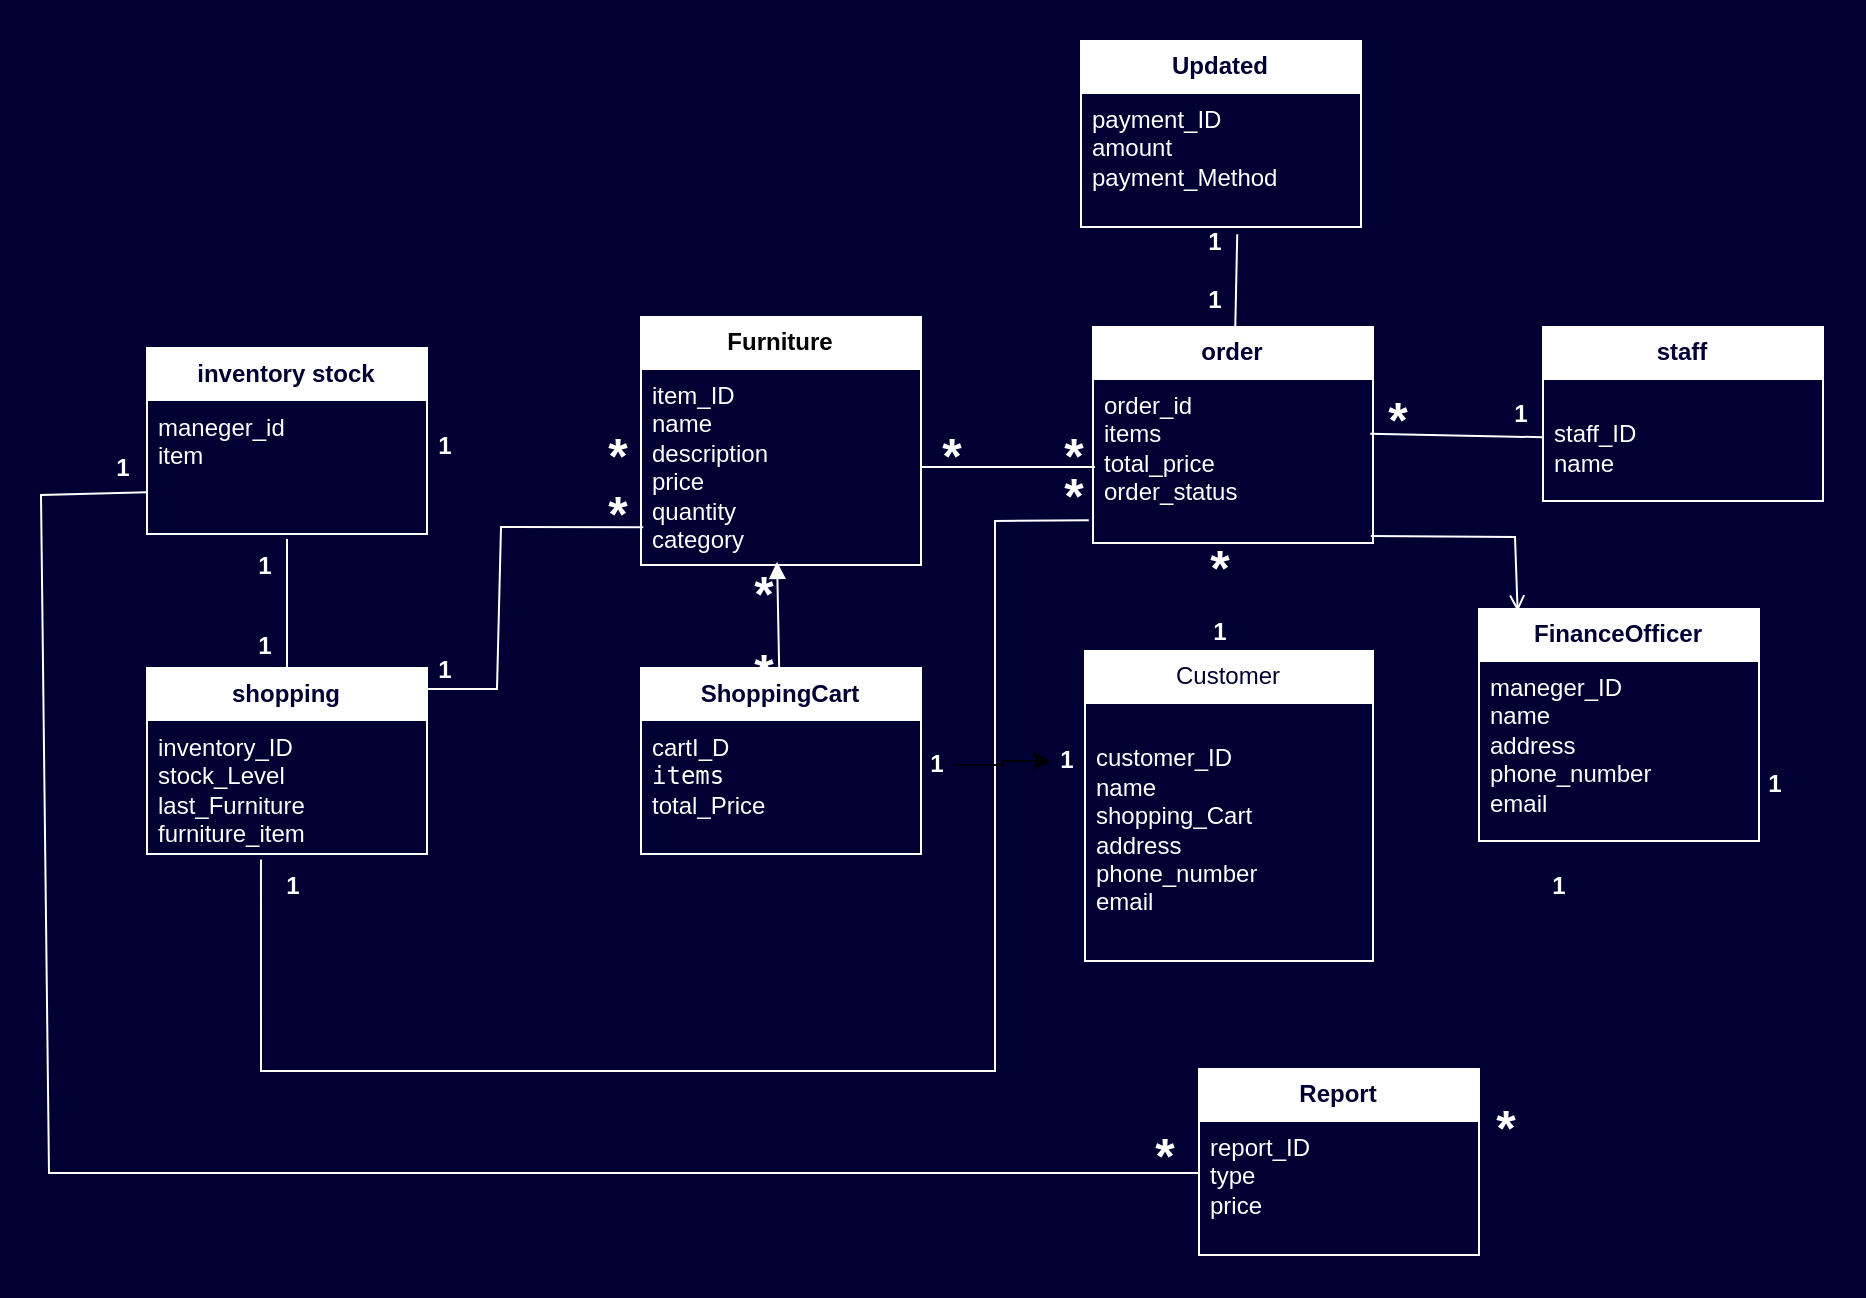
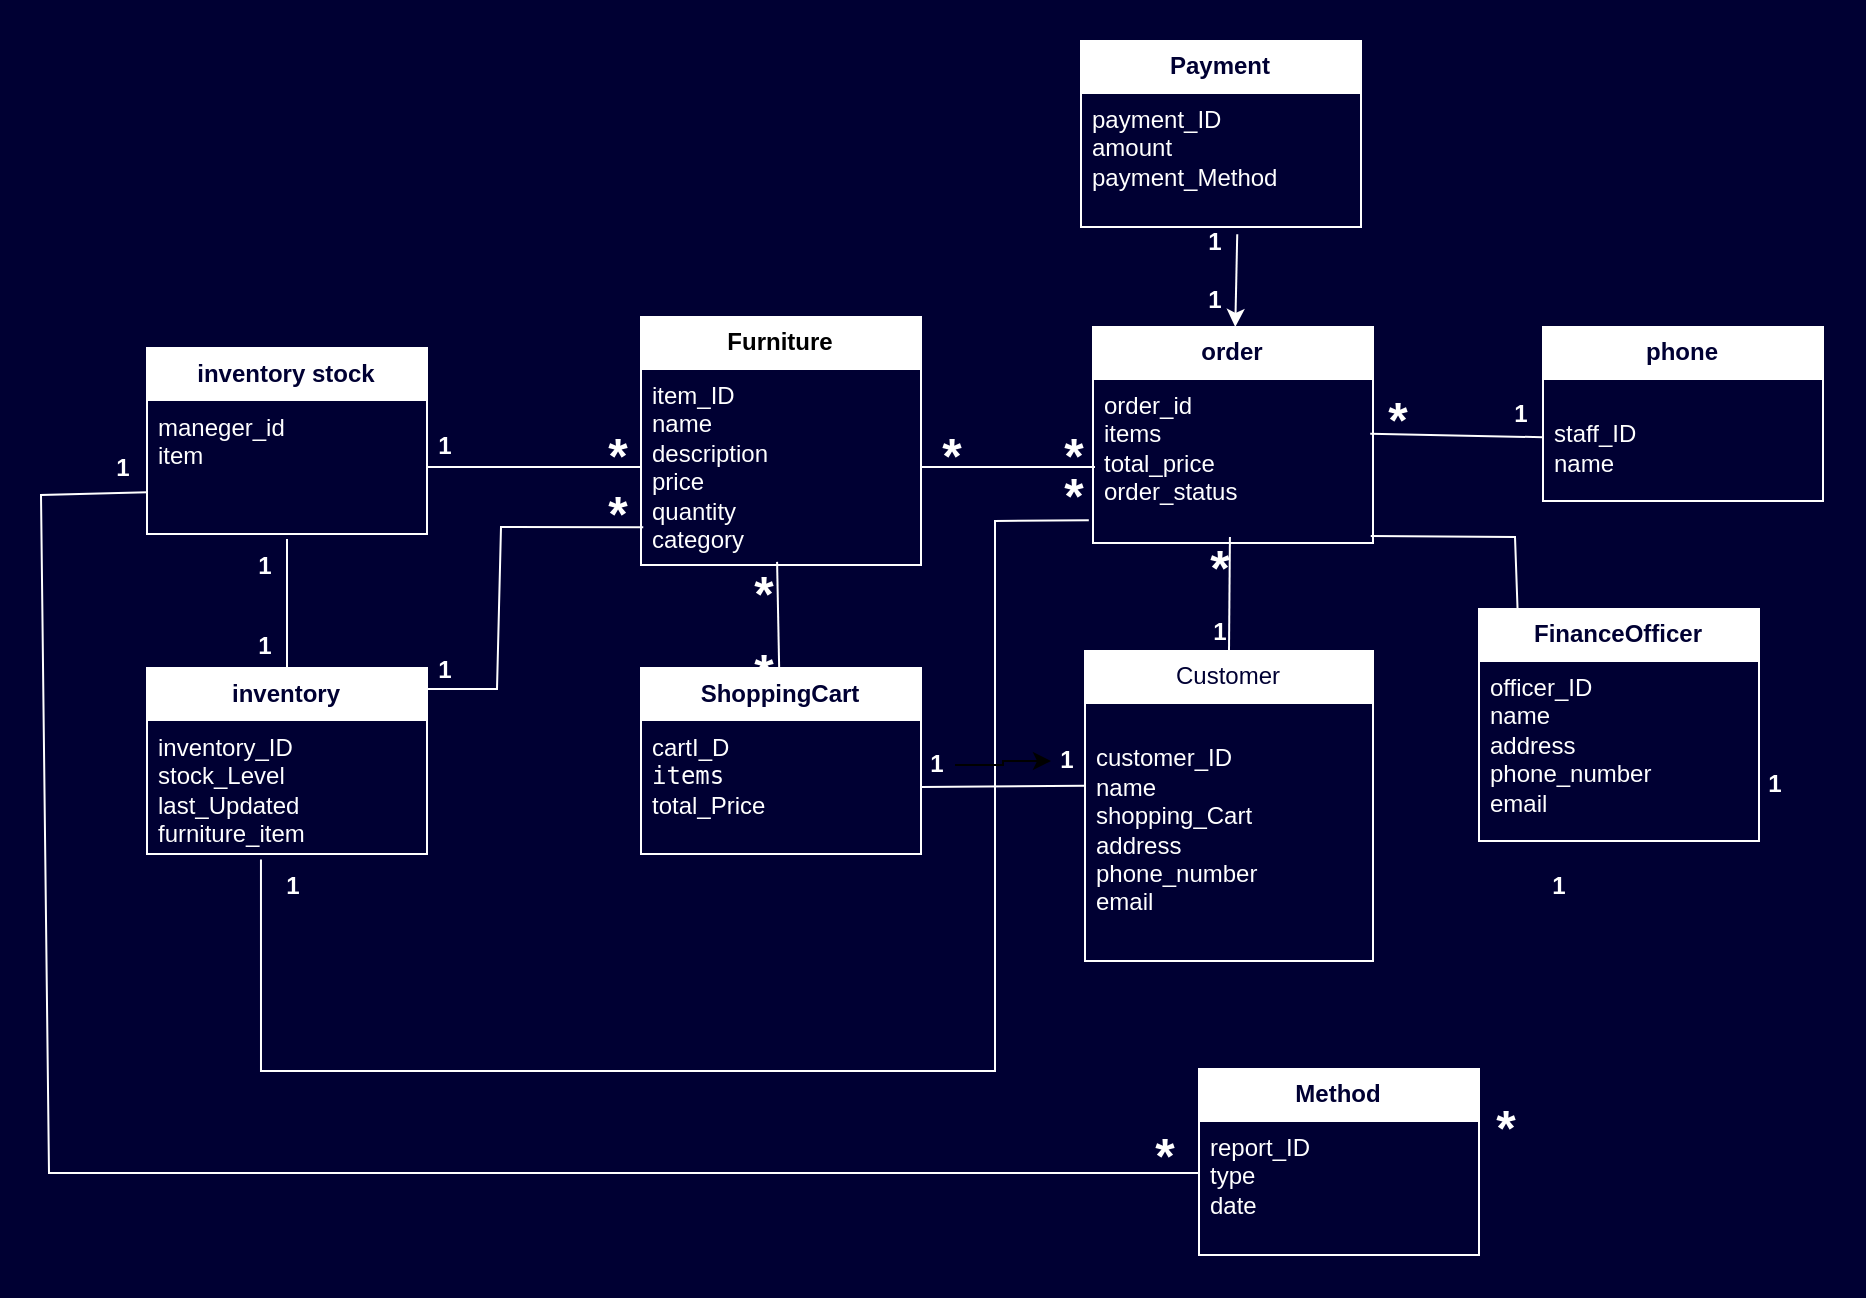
node "Updated": label "Updated" -> "Payment"
edge "payment_ID amount payment_Method" -- "order": arrowhead none -> classic
node "staff": label "staff" -> "phone"
edge "maneger_id item" -- "item_ID name description price quantity category": added
edge "ShoppingCart" -> "item_ID name description price quantity category": arrowhead block -> none
edge "order_id items total_price order_status" -- "Customer": added
edge "order_id items total_price order_status" -> "FinanceOfficer": arrowhead open -> none
node "shopping": label "shopping" -> "inventory"
node "maneger_ID name address phone_number email": label "maneger_ID name address phone_number email" -> "officer_ID name address phone_number email"
edge "cartI_D items total_Price" -- "customer_ID name shopping_Cart address phone_number email": added
node "inventory_ID stock_Level last_Furniture furniture_item": label "inventory_ID stock_Level last_Furniture furniture_item" -> "inventory_ID stock_Level last_Updated furniture_item"
node "Report": label "Report" -> "Method"
node "report_ID type price": label "report_ID type price" -> "report_ID type date"
